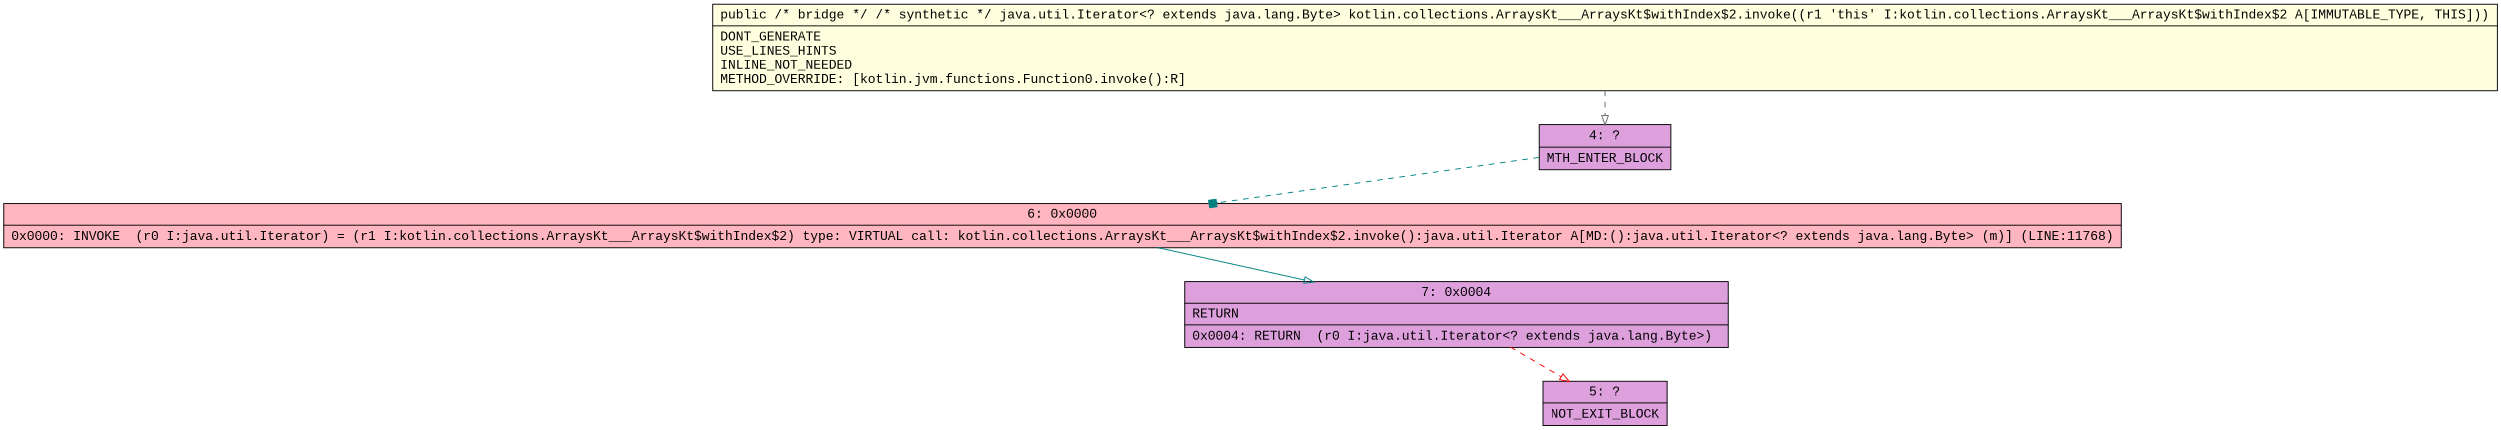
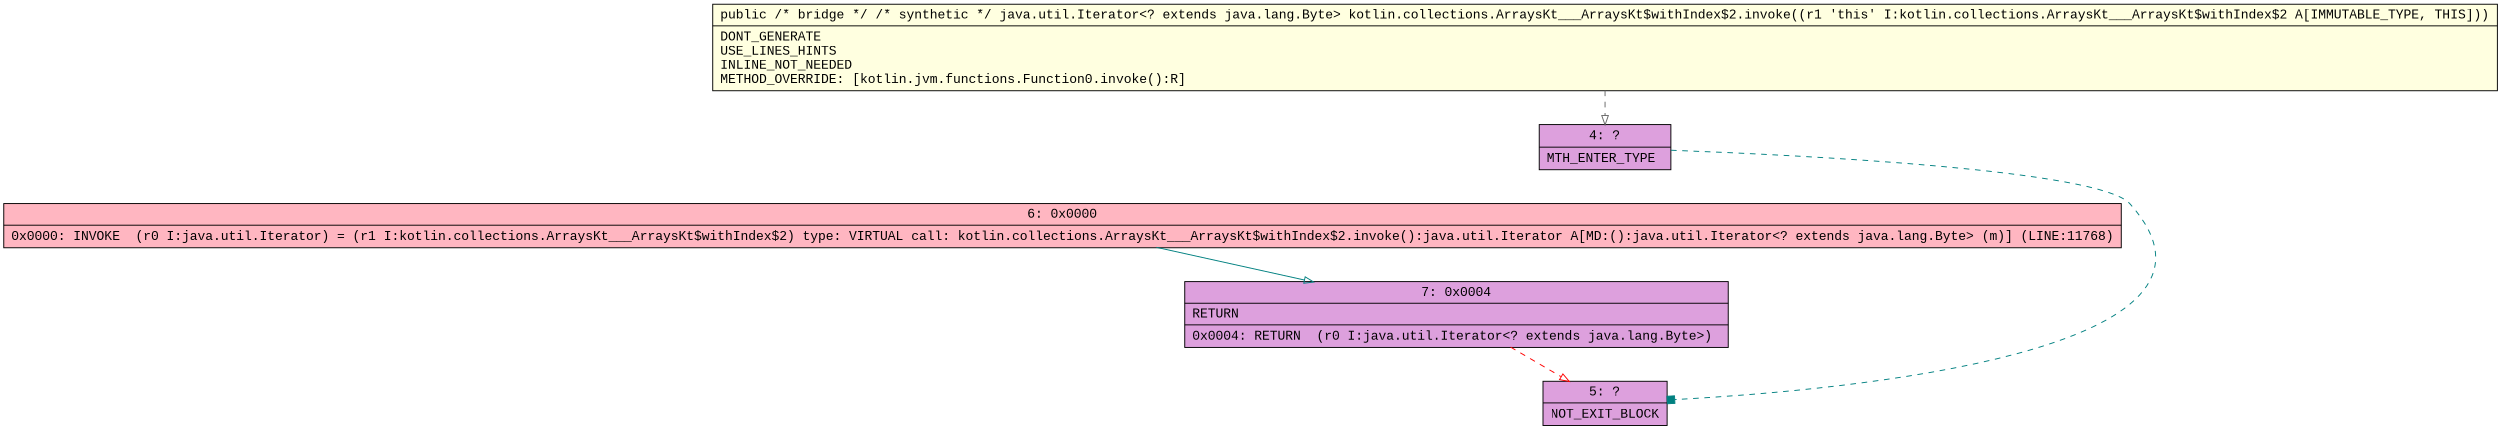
node "4: ?": text "MTH_ENTER_BLOCK" -> "MTH_ENTER_TYPE"
edge "4: ?" -> "6: 0x0000": now "4: ?" -> "5: ?"
